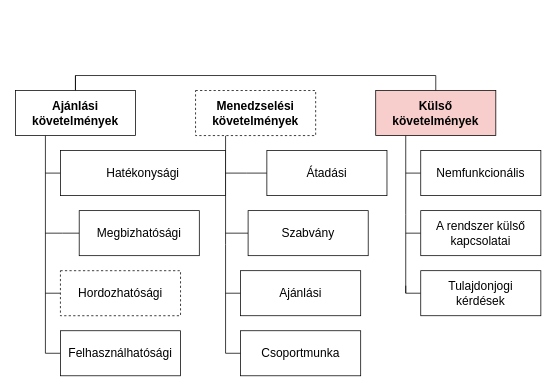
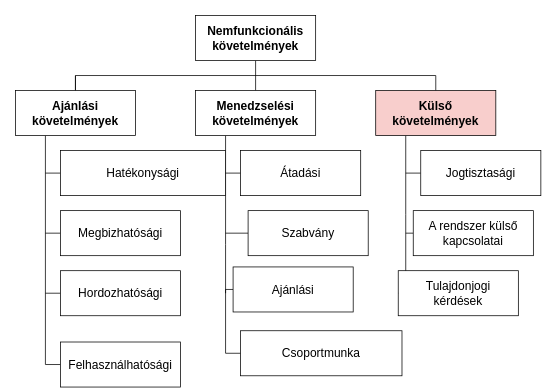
node "Nemfunkcionális követelmények": added
edge "Nemfunkcionális követelmények" -- "Menedzselésikövetelmények": added
node "Menedzselésikövetelmények": style dashed -> solid
node "Átadási": moved (327, 173) -> (300, 173)
node "Nemfunkcionális": label "Nemfunkcionális" -> "Jogtisztasági"
node "Megbizhatósági": moved (139, 233) -> (120, 233)
node "A rendszer külső kapcsolatai": moved (480, 233) -> (473, 233)
node "Hordozhatósági": style dashed -> solid
node "Ajánlási": moved (300, 293) -> (293, 289)
node "Tulajdonjogikérdések": moved (480, 293) -> (458, 293)
node "Felhasználhatósági": moved (120, 353) -> (120, 364)
node "Csoportmunka": size 120x45 -> 161x45
